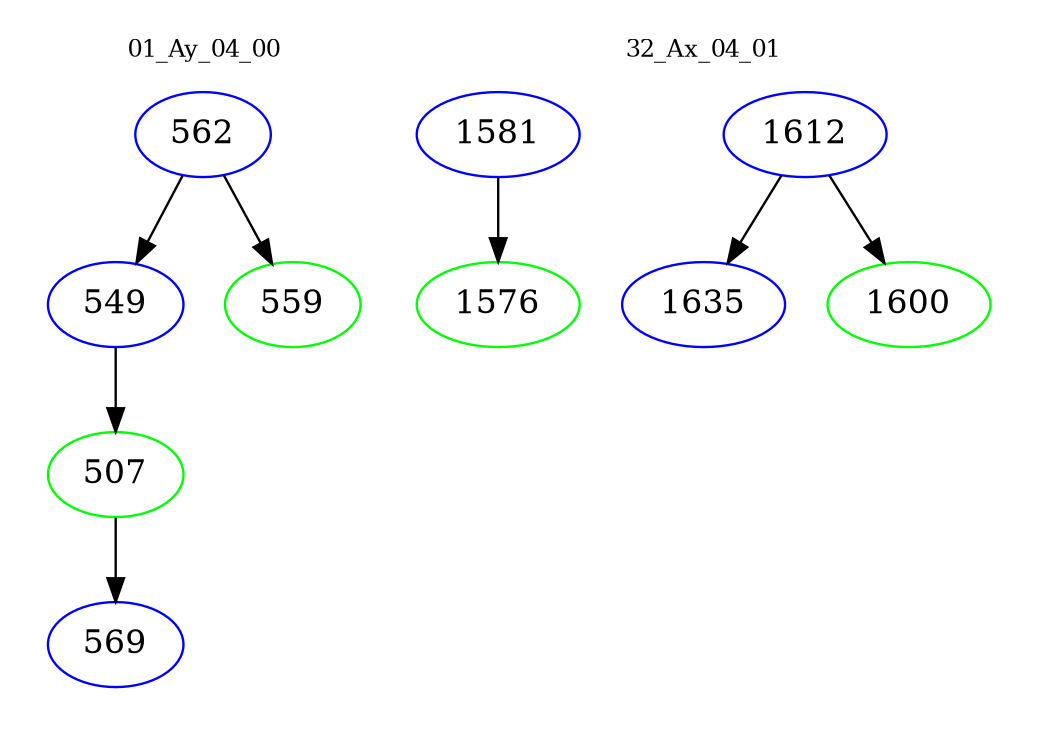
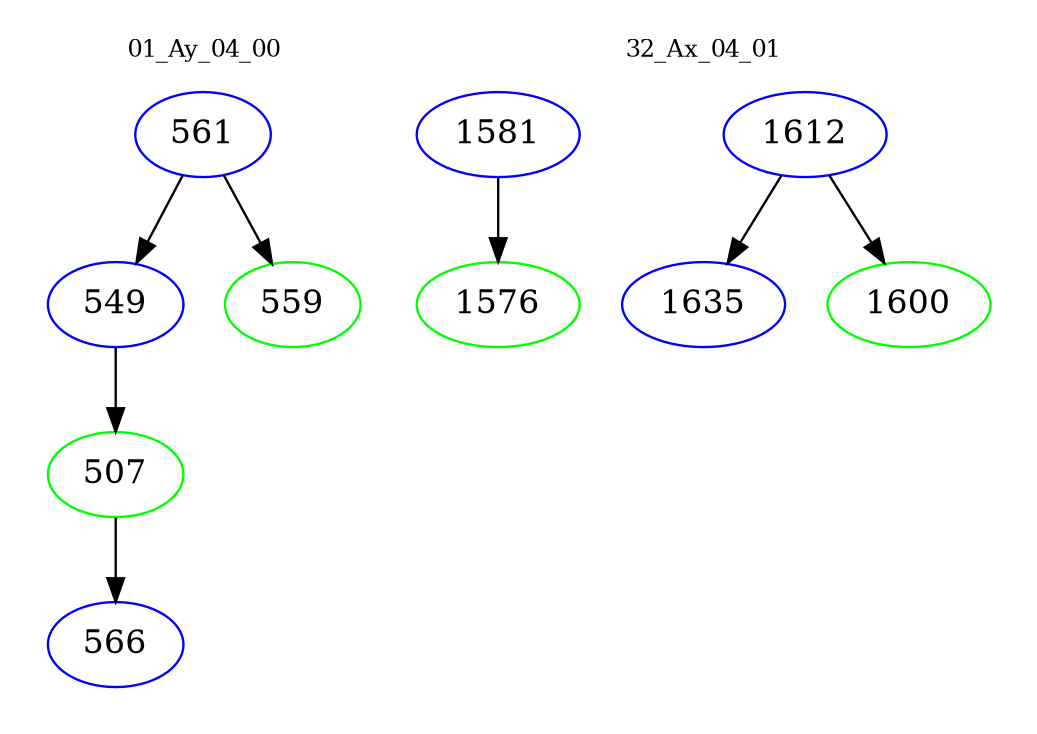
node "562": label "562" -> "561"
node "569": label "569" -> "566"
